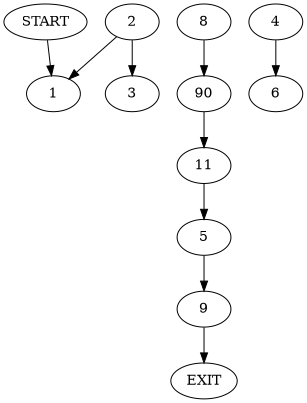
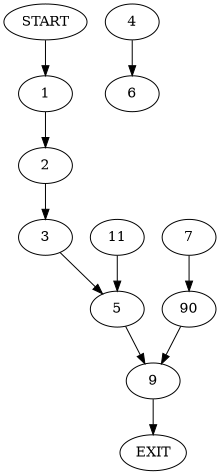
node "8": label "8" -> "7"
edge "2" -> "1": reversed
edge "90" -> "11": now "90" -> "9"
edge "3" -> "5": added
